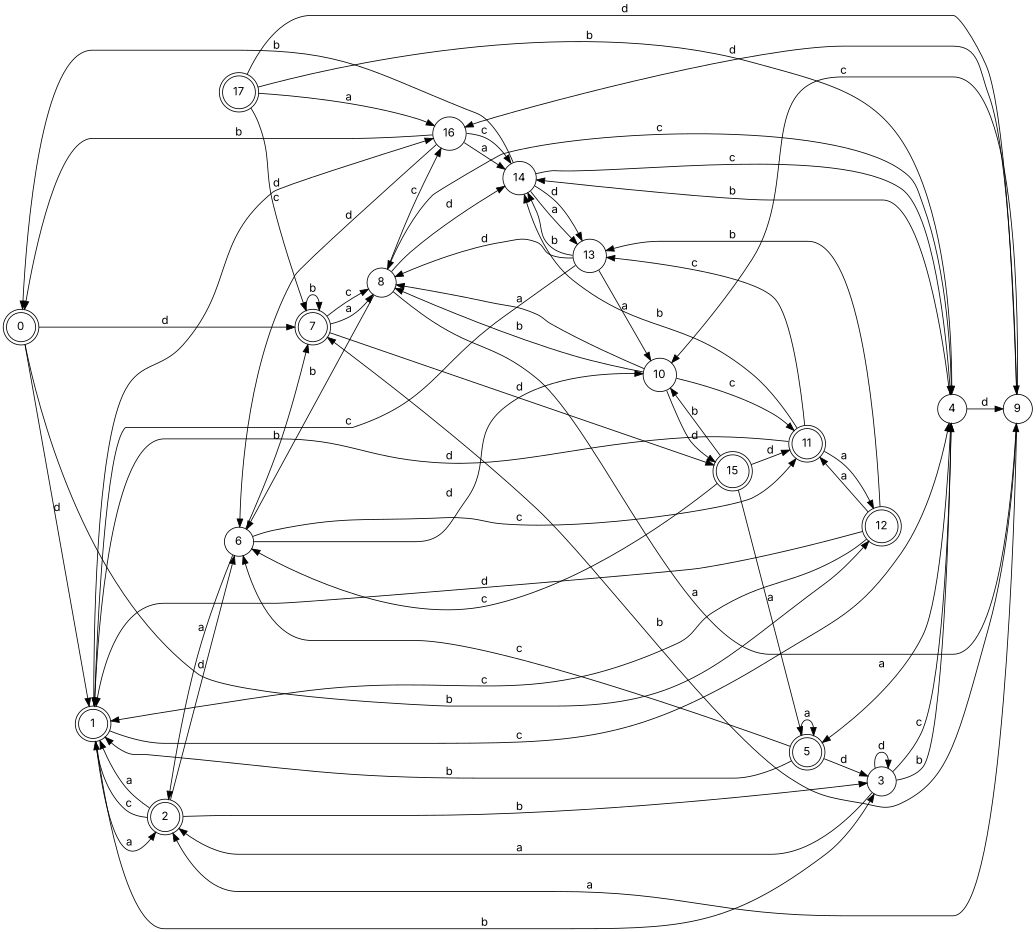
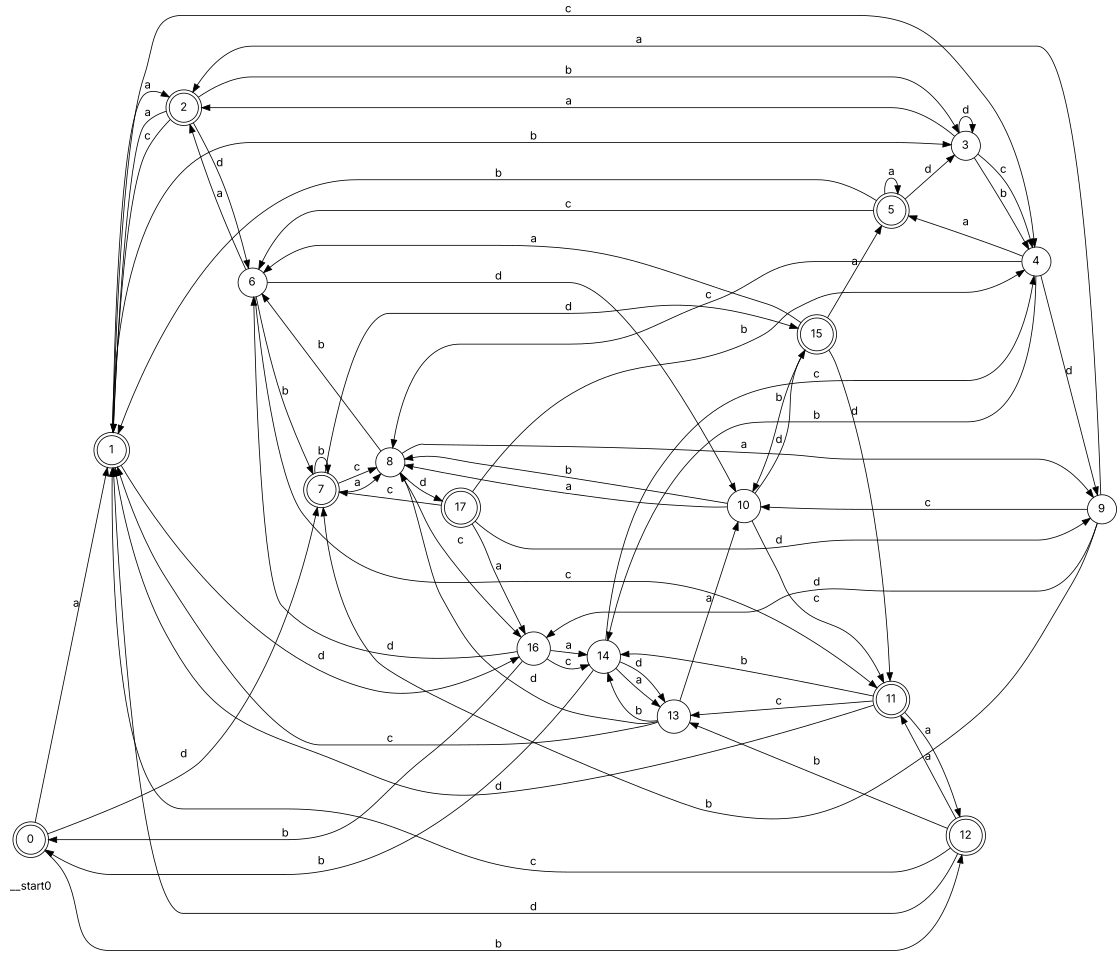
edge "8" -> "14": now "8" -> "17"
edge "0" -> "1": label "d" -> "a"
edge "15" -> "6": label "c" -> "a"
node "__start0": added
